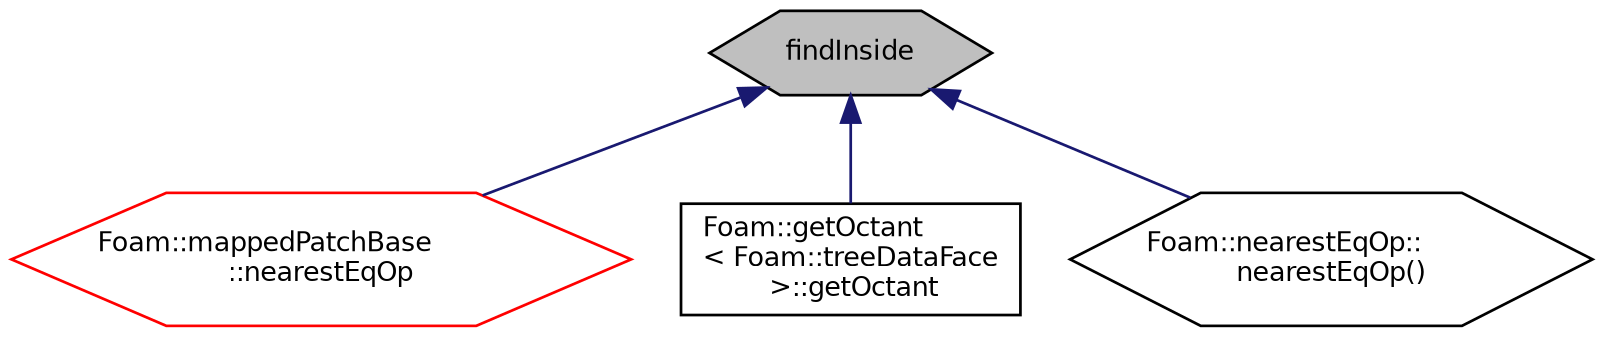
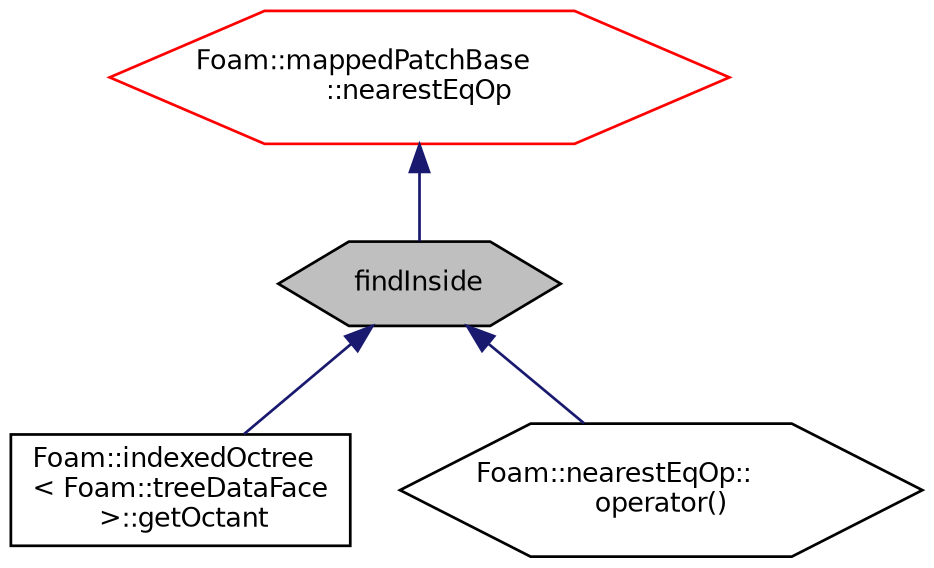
edge "Foam::mappedPatchBase ::nearestEqOp" -> "findInside": reversed
node "Foam::getOctant < Foam::treeDataFace >::getOctant": label "Foam::getOctant < Foam::treeDataFace >::getOctant" -> "Foam::indexedOctree < Foam::treeDataFace >::getOctant"
node "Foam::nearestEqOp:: nearestEqOp()": label "Foam::nearestEqOp:: nearestEqOp()" -> "Foam::nearestEqOp:: operator()"
